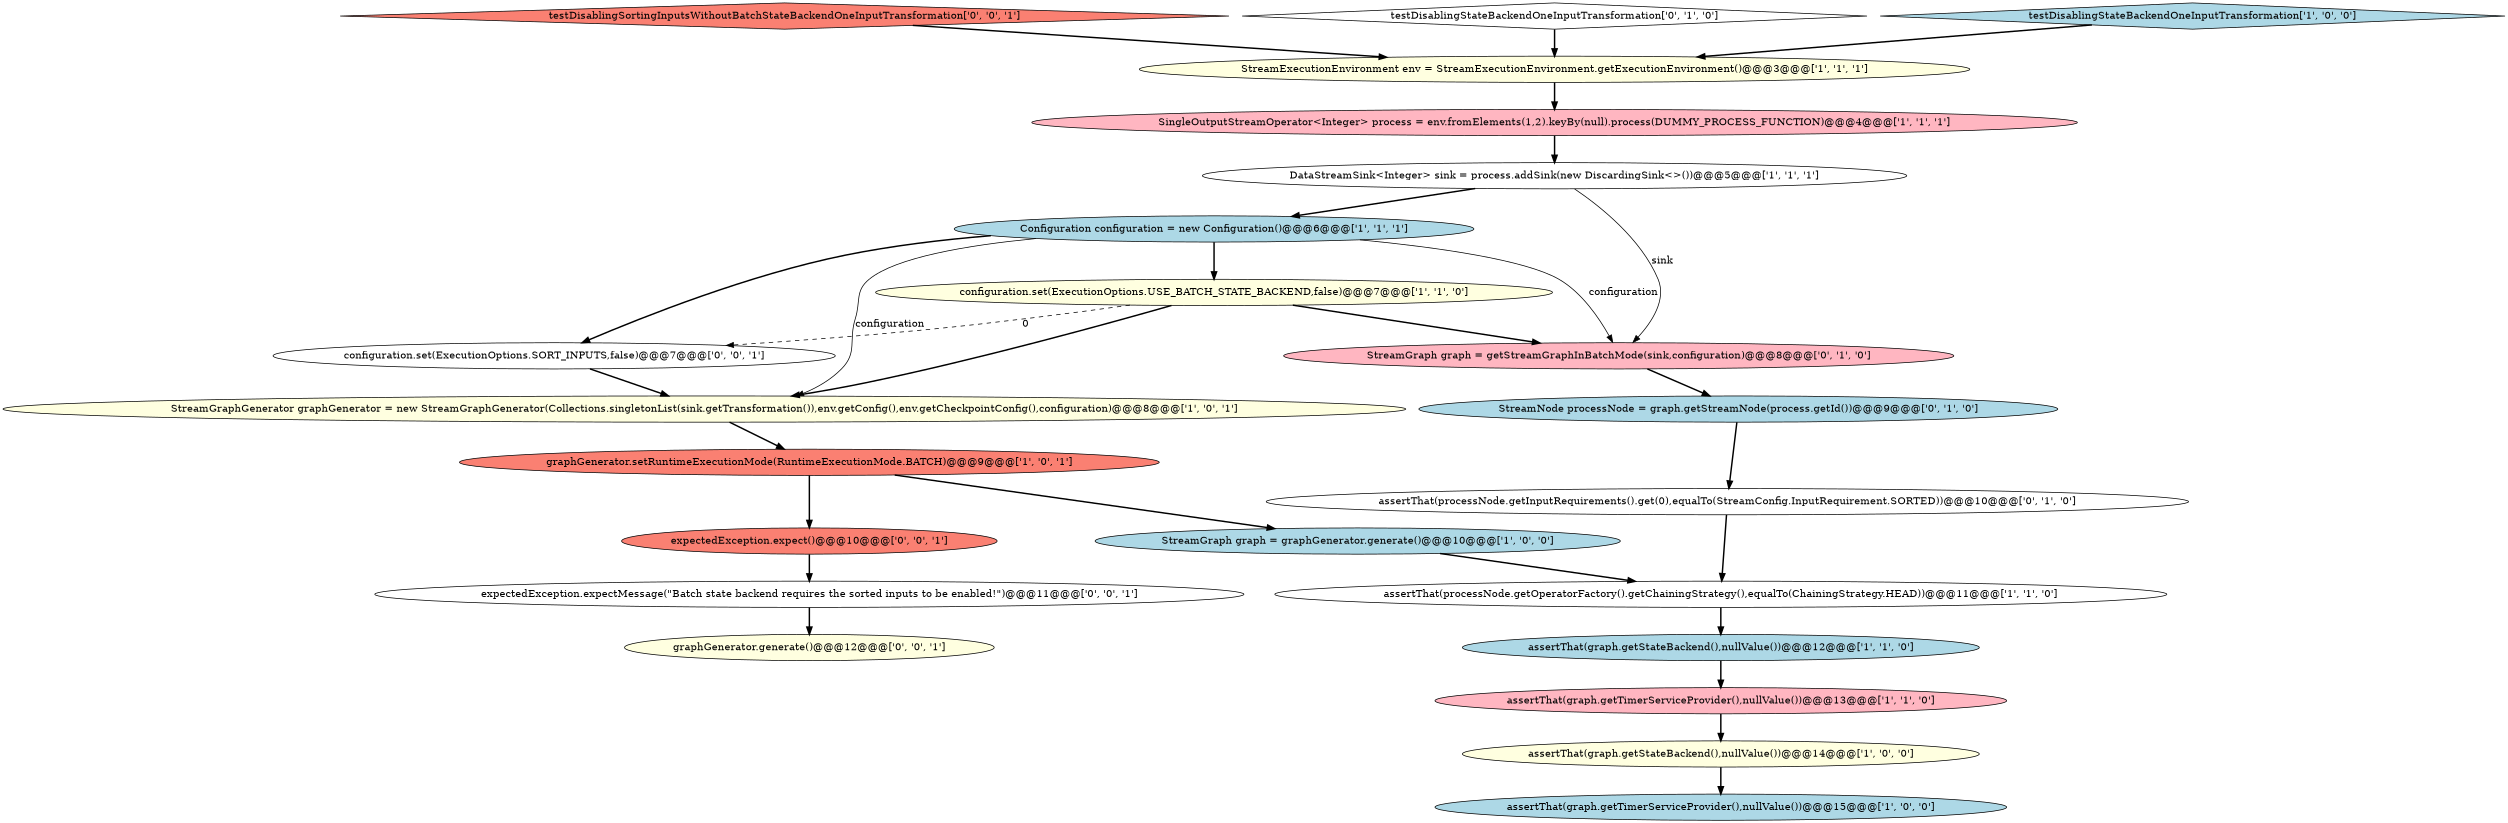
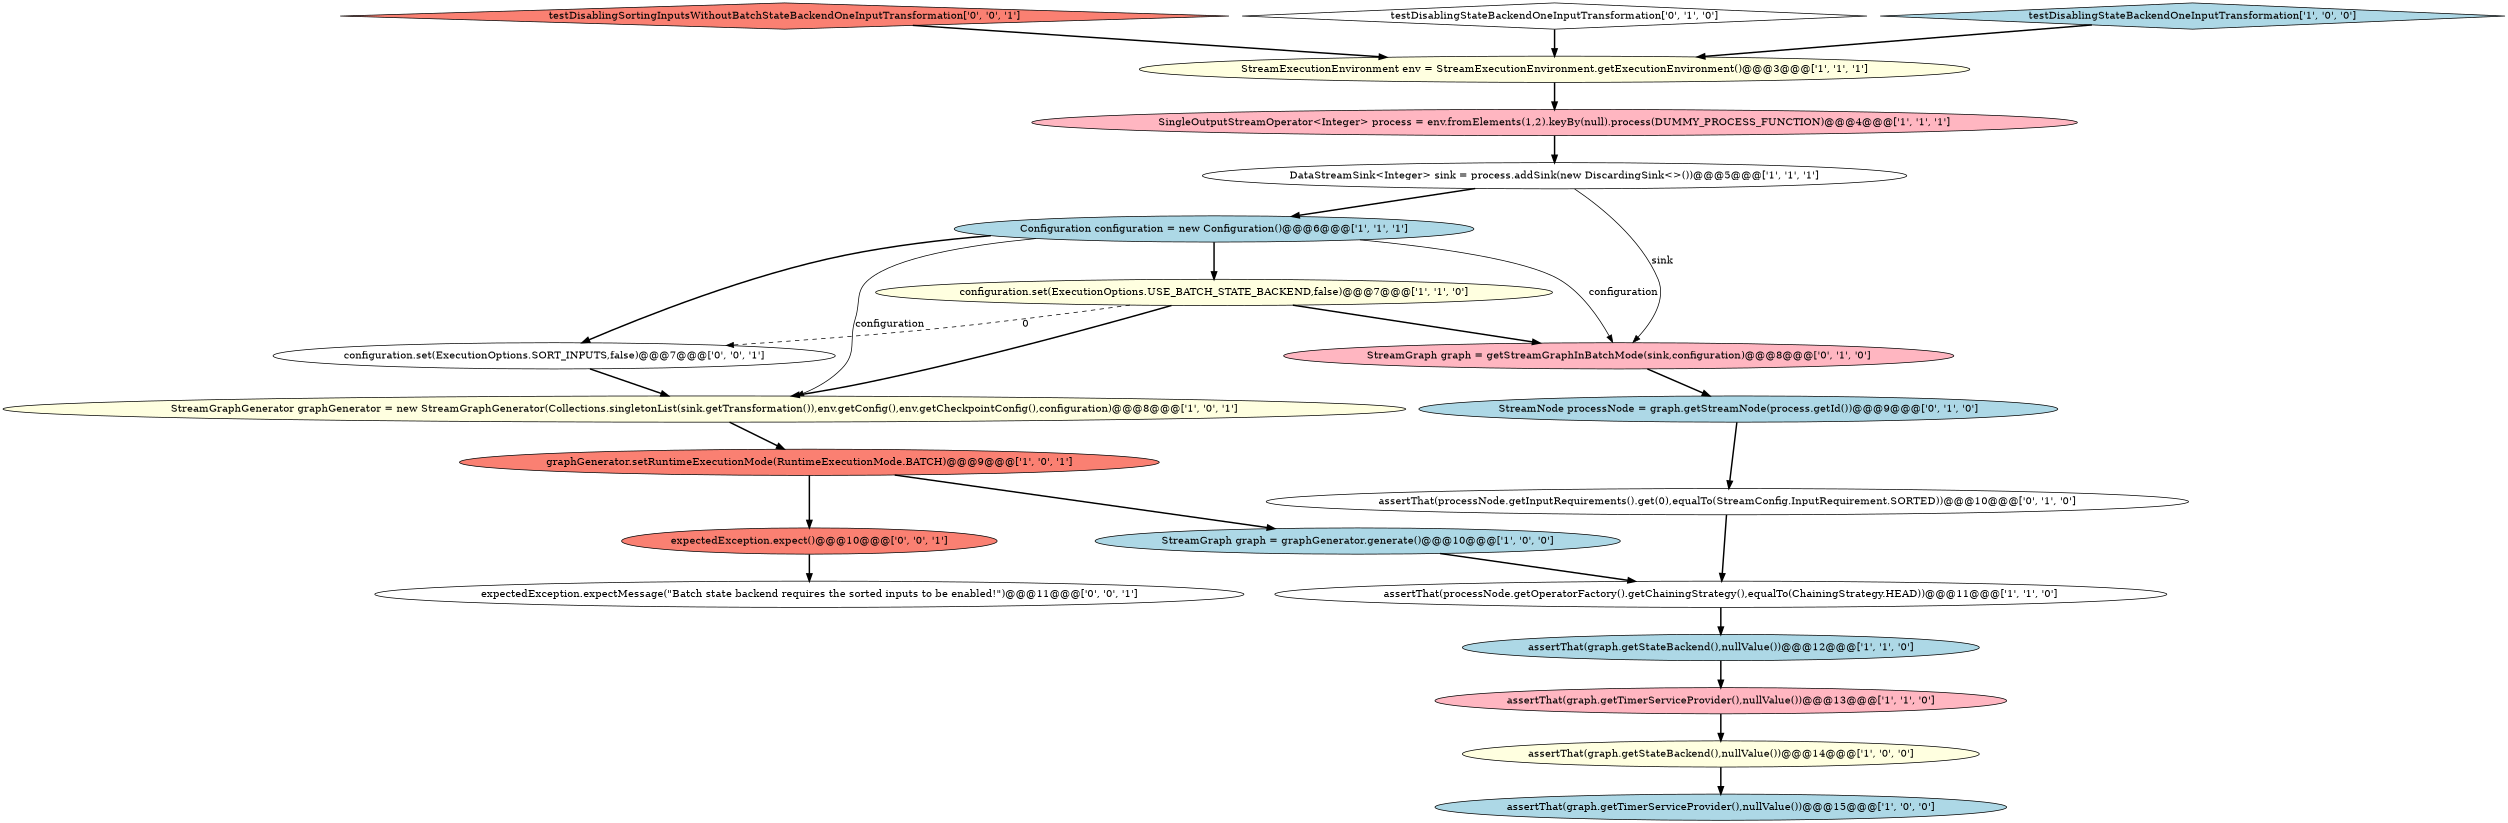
node "graphGenerator.generate()@@@12@@@['0', '0', '1']": removed
